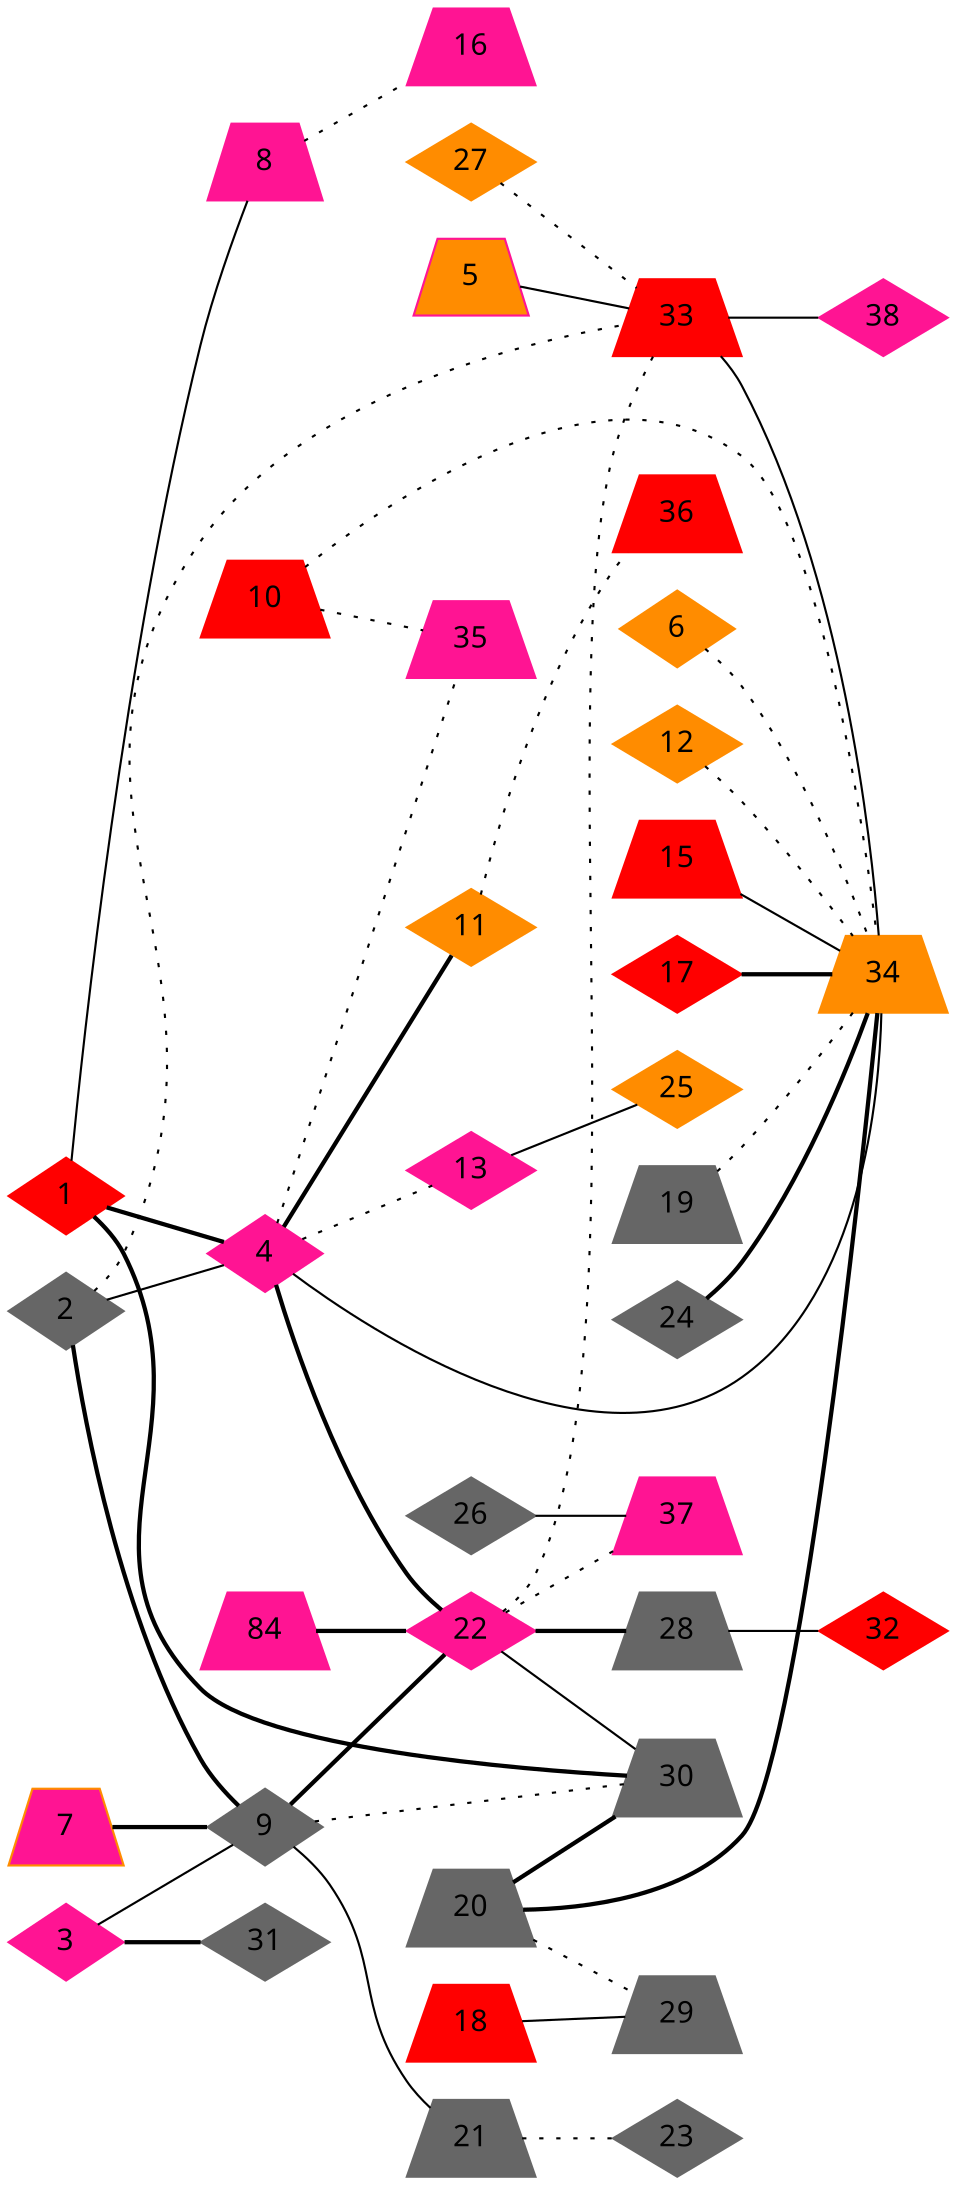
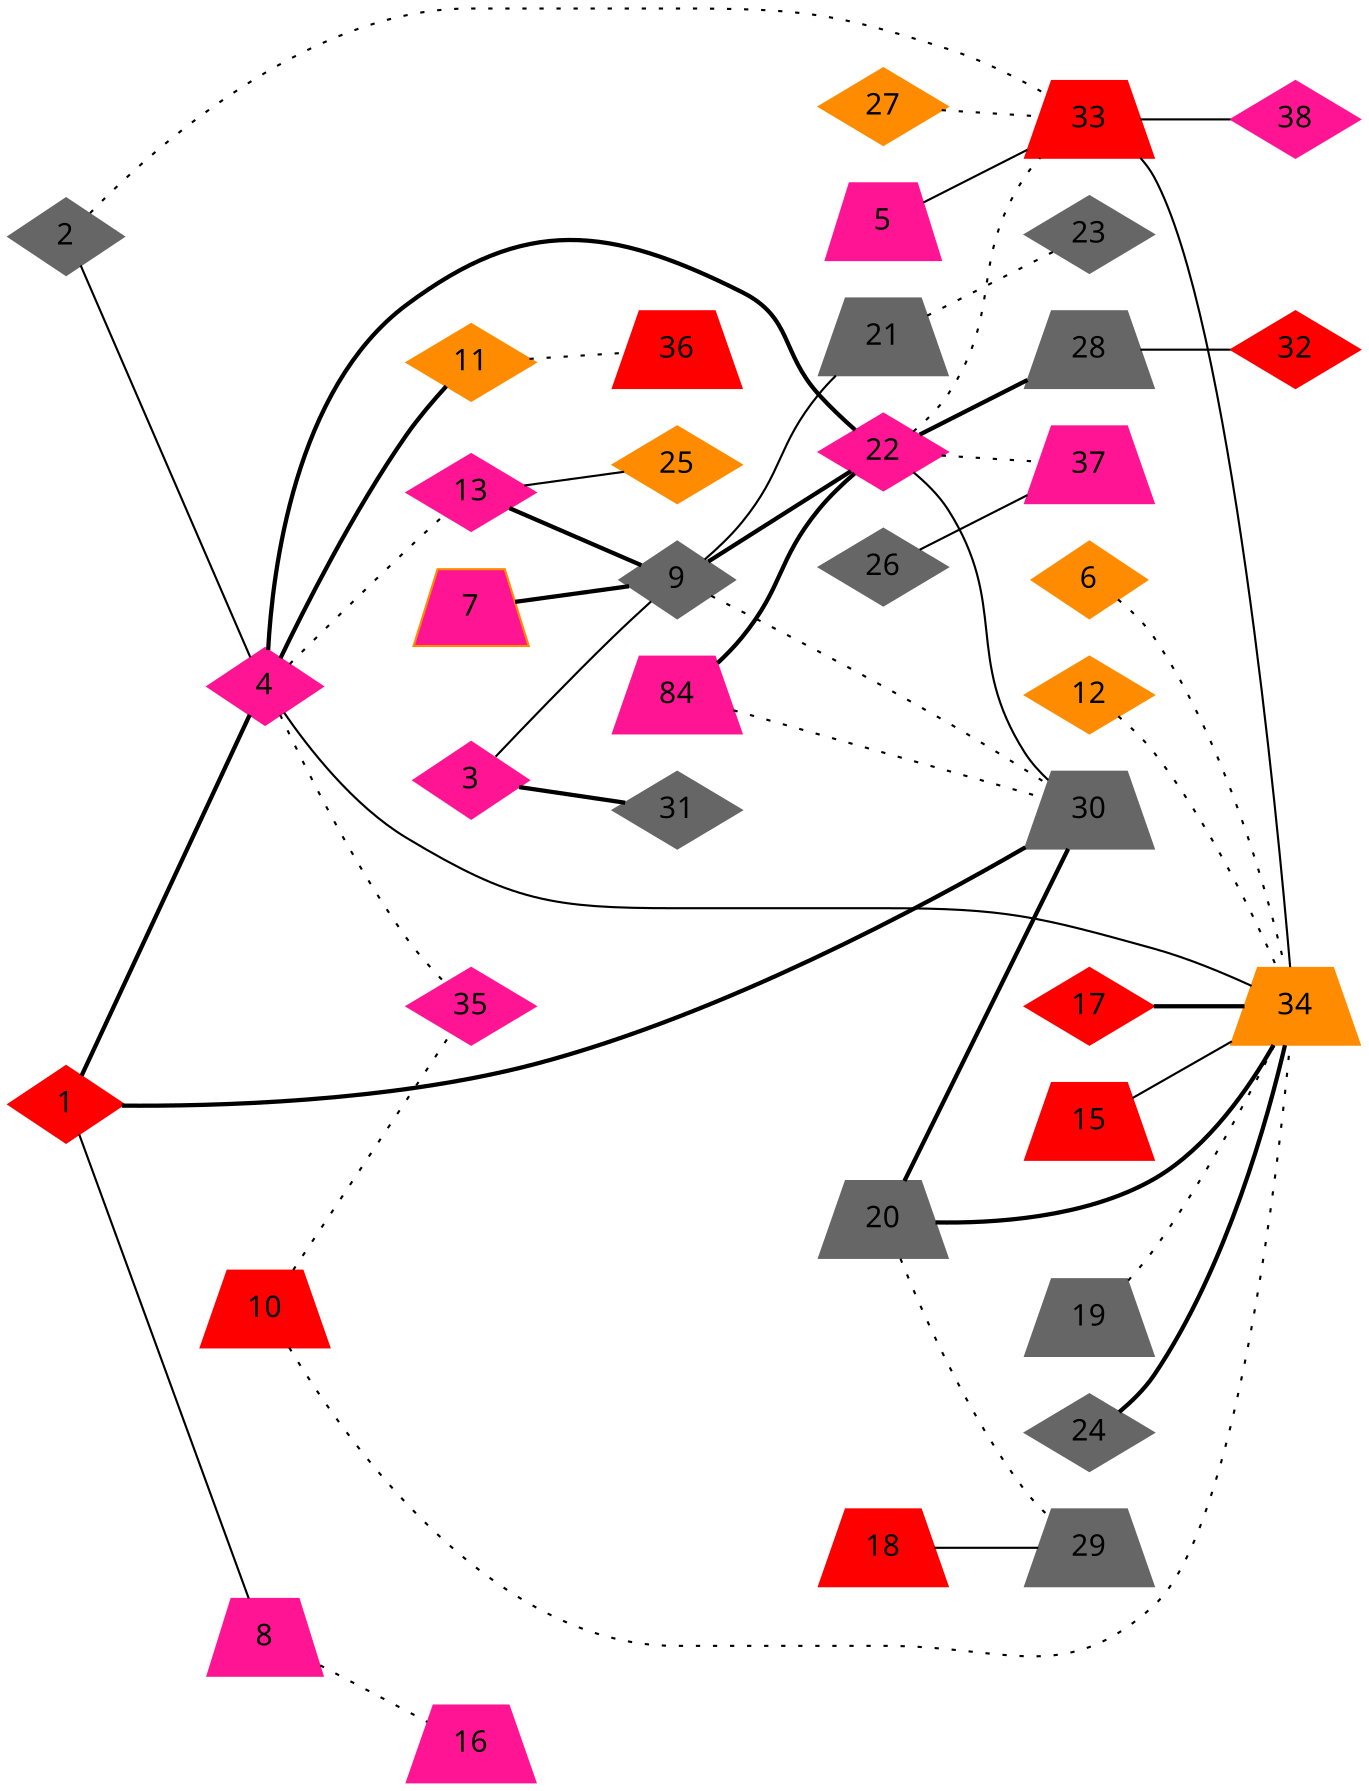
node "5": fillcolor darkorange -> deeppink
node "35": shape trapezium -> diamond
edge "84" -- "30": added
edge "2" -- "9": now "13" -- "9"
